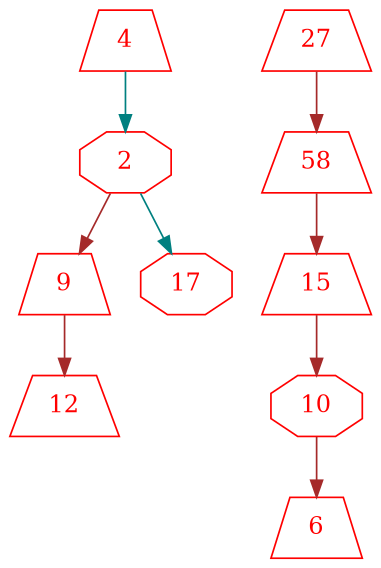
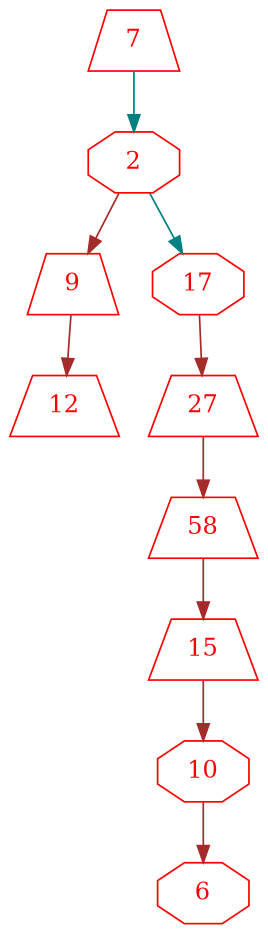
node "4": label "4" -> "7"
edge "17" -> "27": added
node "6": shape trapezium -> octagon
